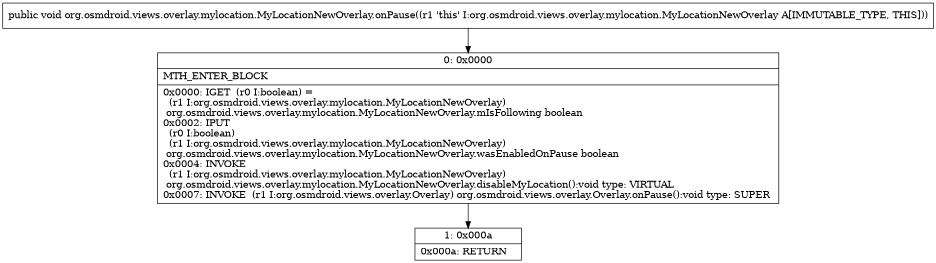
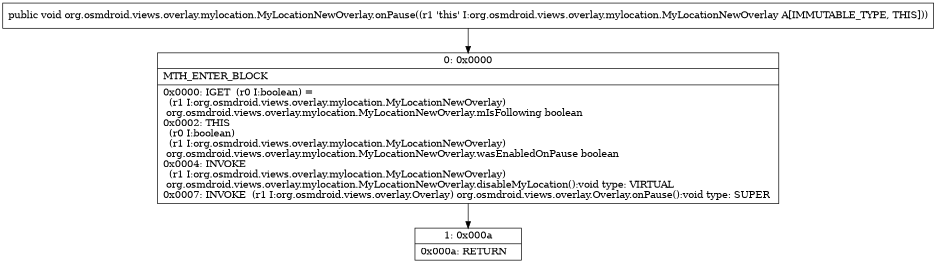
node "0: 0x0000": text "0x0002: IPUT" -> "0x0002: THIS"
